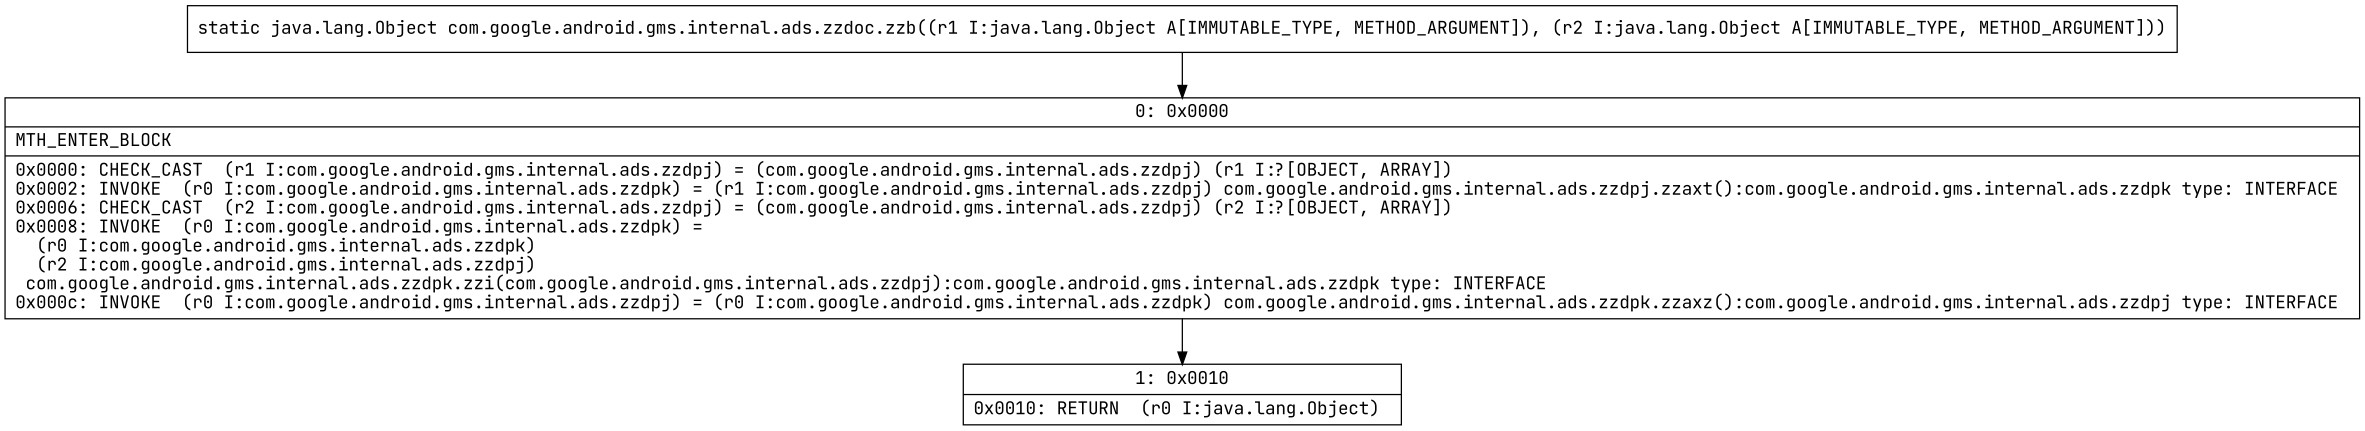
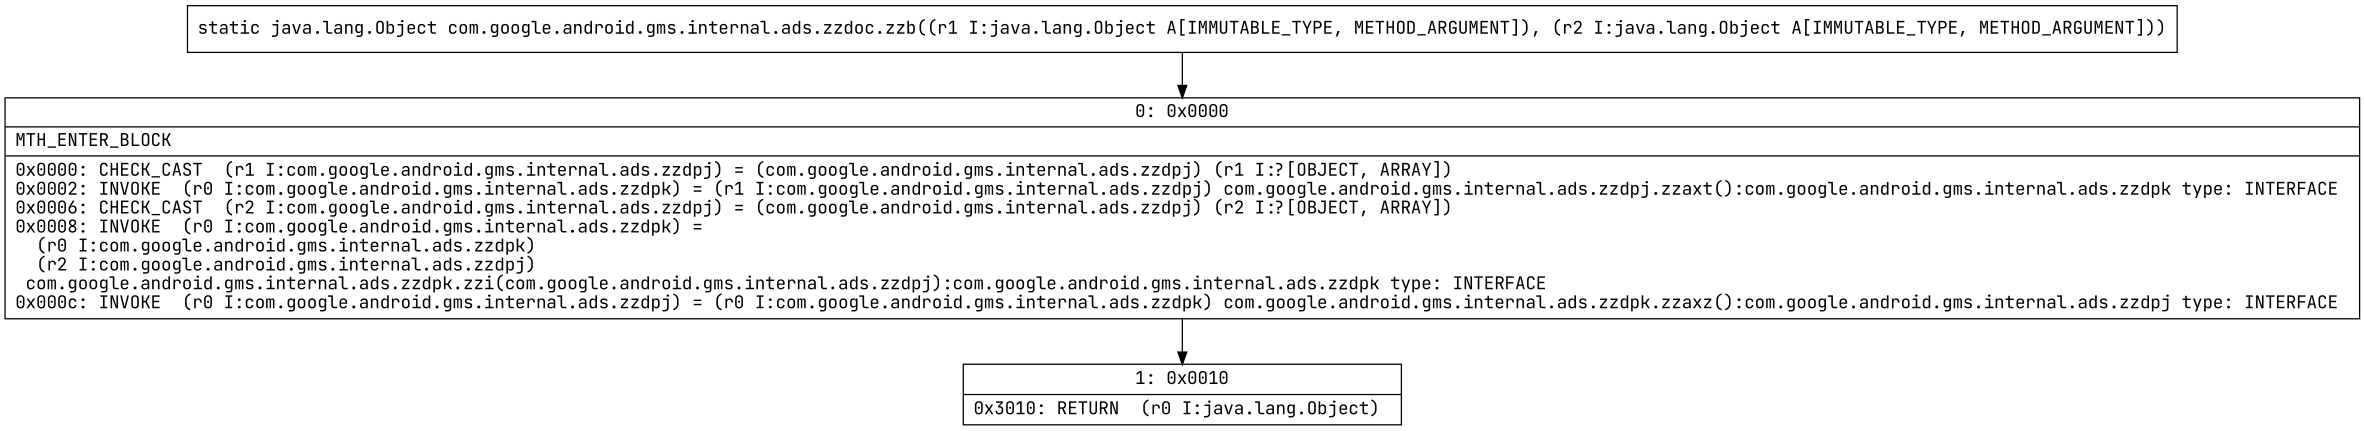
node "1: 0x0010": text "0x0010: RETURN  (r0 I:java.lang.Object)" -> "0x3010: RETURN  (r0 I:java.lang.Object)"
